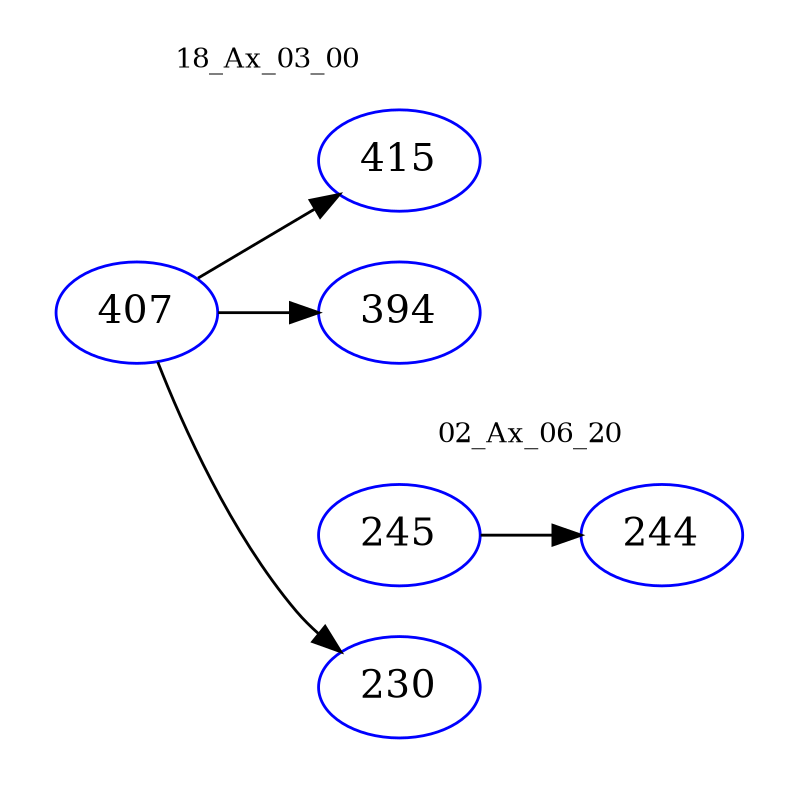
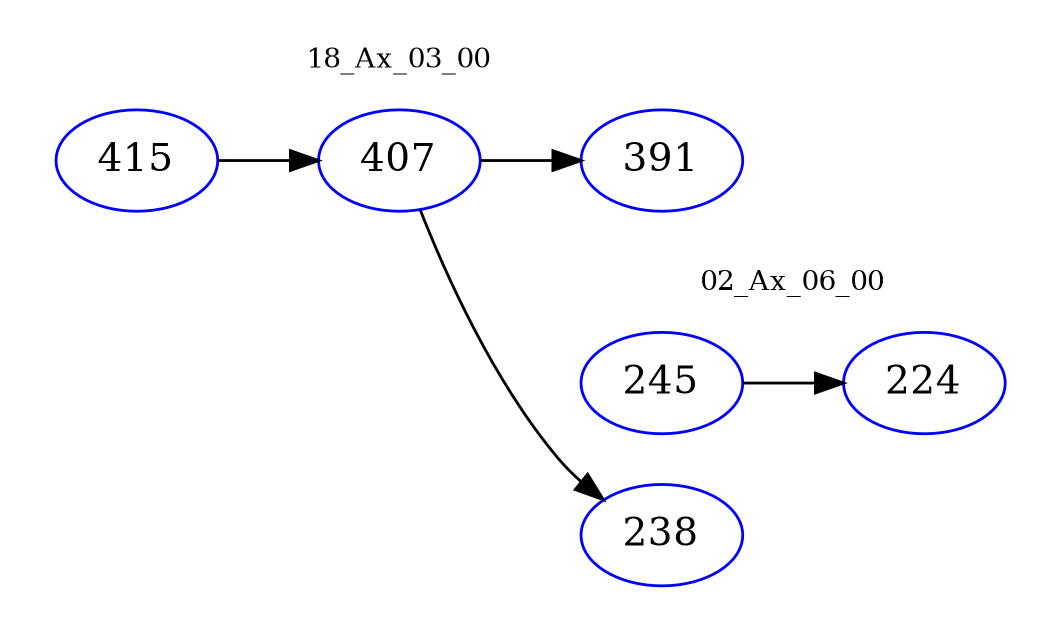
edge "407" -> "415": reversed
node "394": label "394" -> "391"
cluster "02_Ax_06_20": label "02_Ax_06_20" -> "02_Ax_06_00"
node "244": label "244" -> "224"
node "230": label "230" -> "238"
